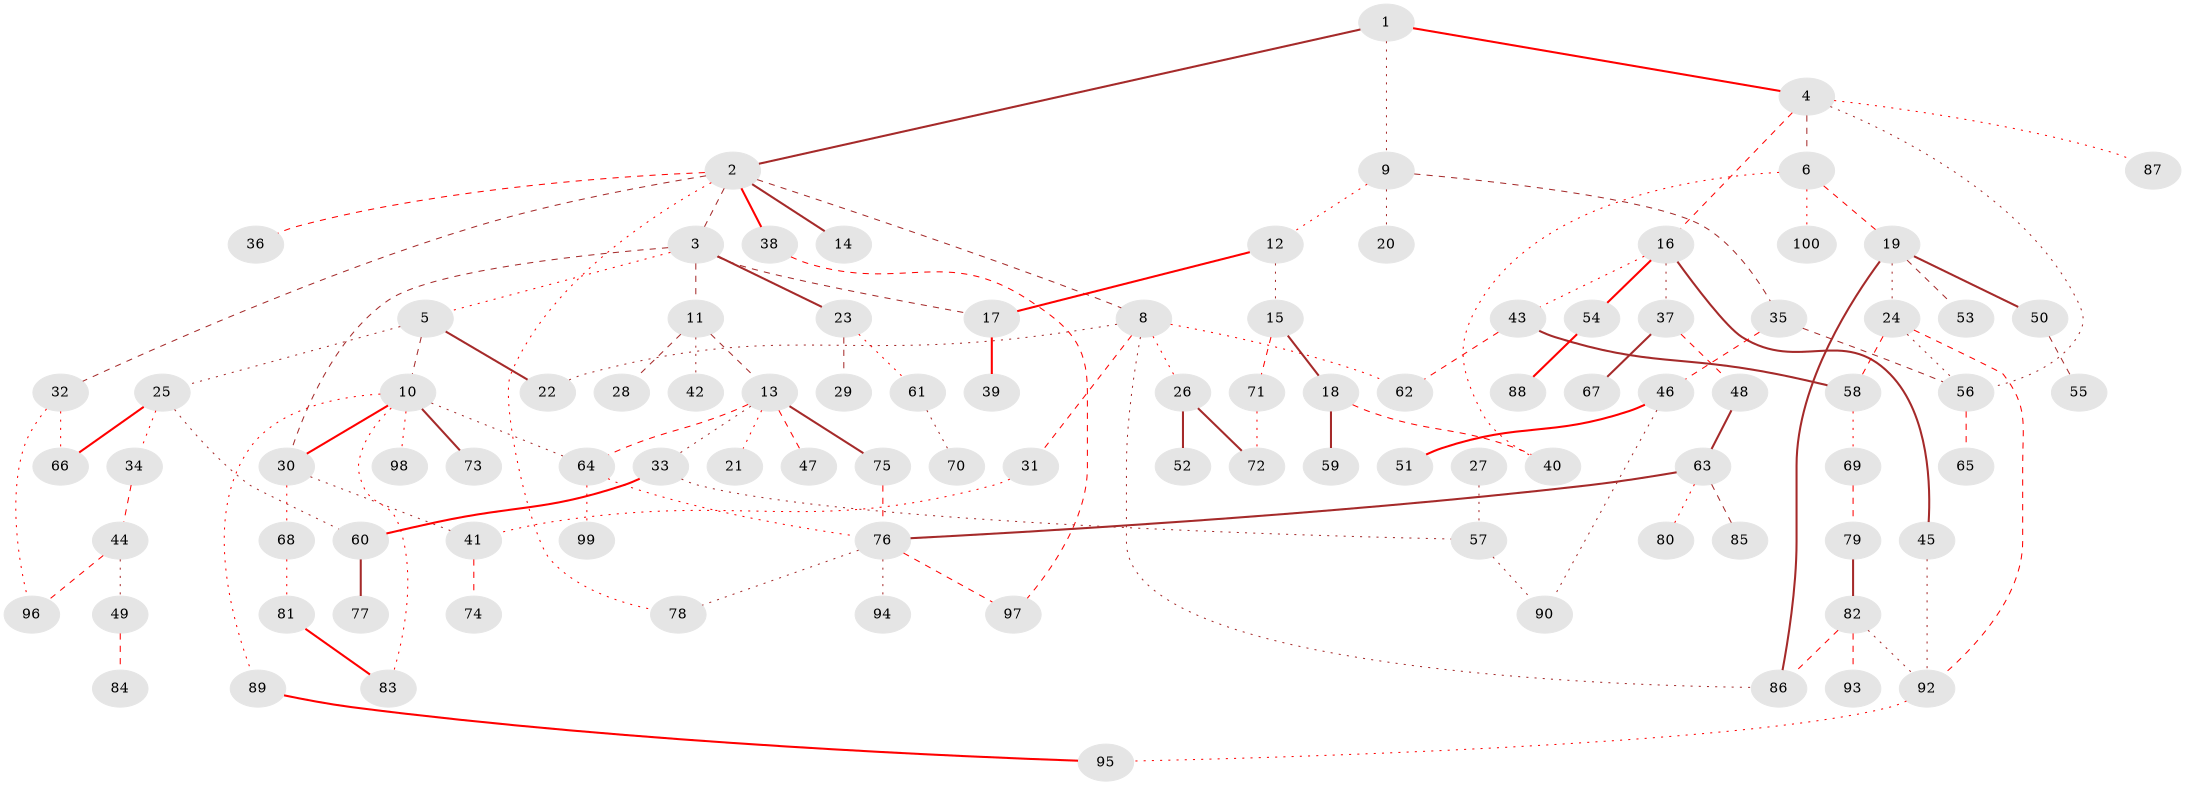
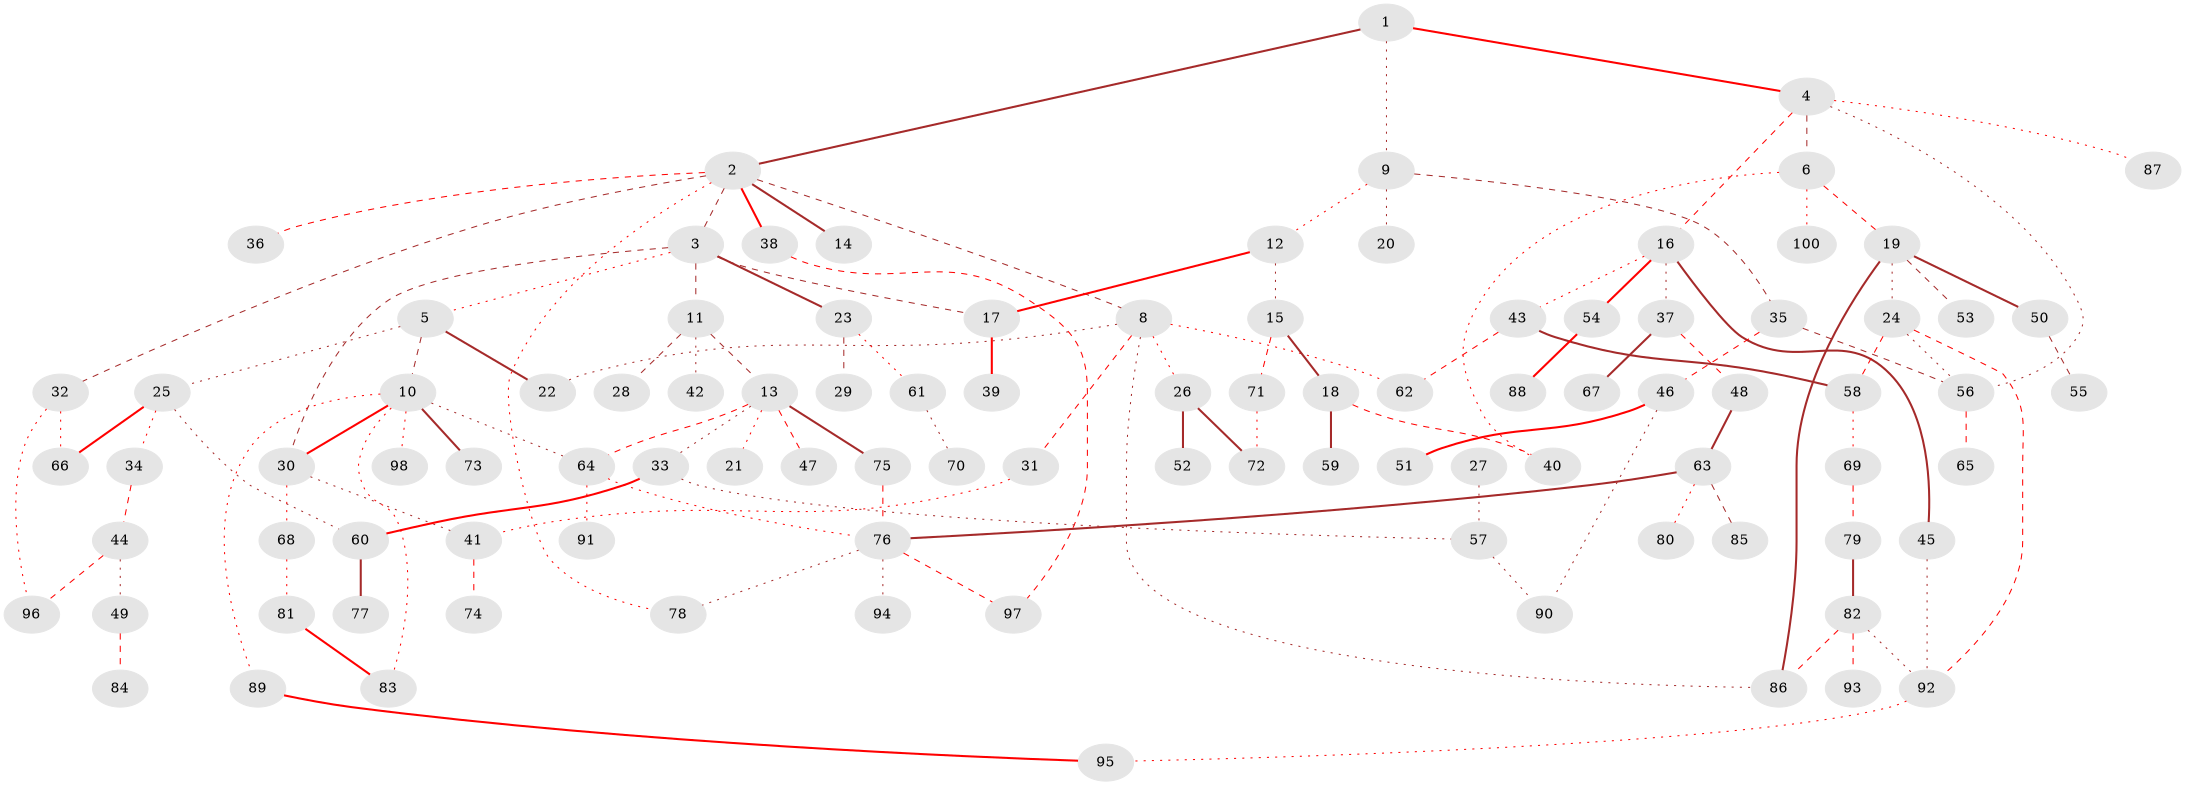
node "99": label "99" -> "91"
